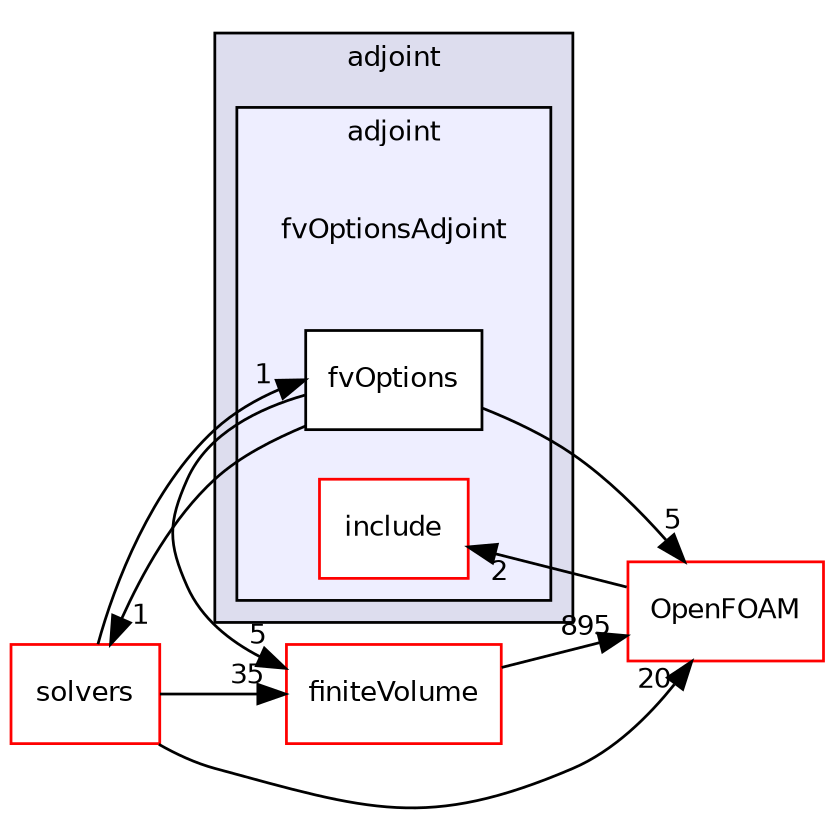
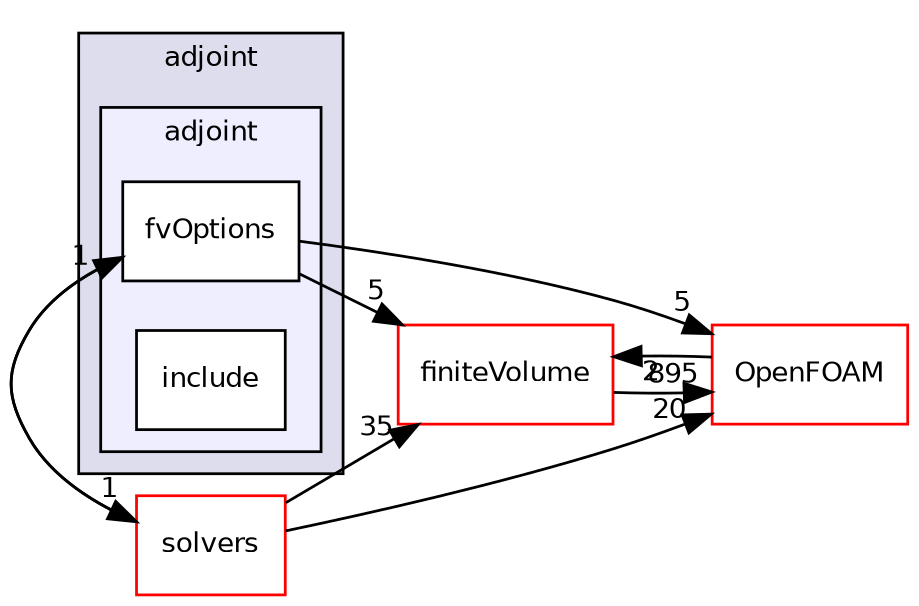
node "fvOptionsAdjoint": removed
node "include": color red -> black
edge "OpenFOAM" -> "include": now "OpenFOAM" -> "finiteVolume"
